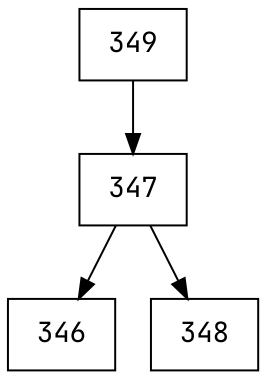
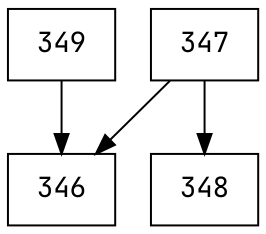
edge "349" -> "347": now "349" -> "346"
